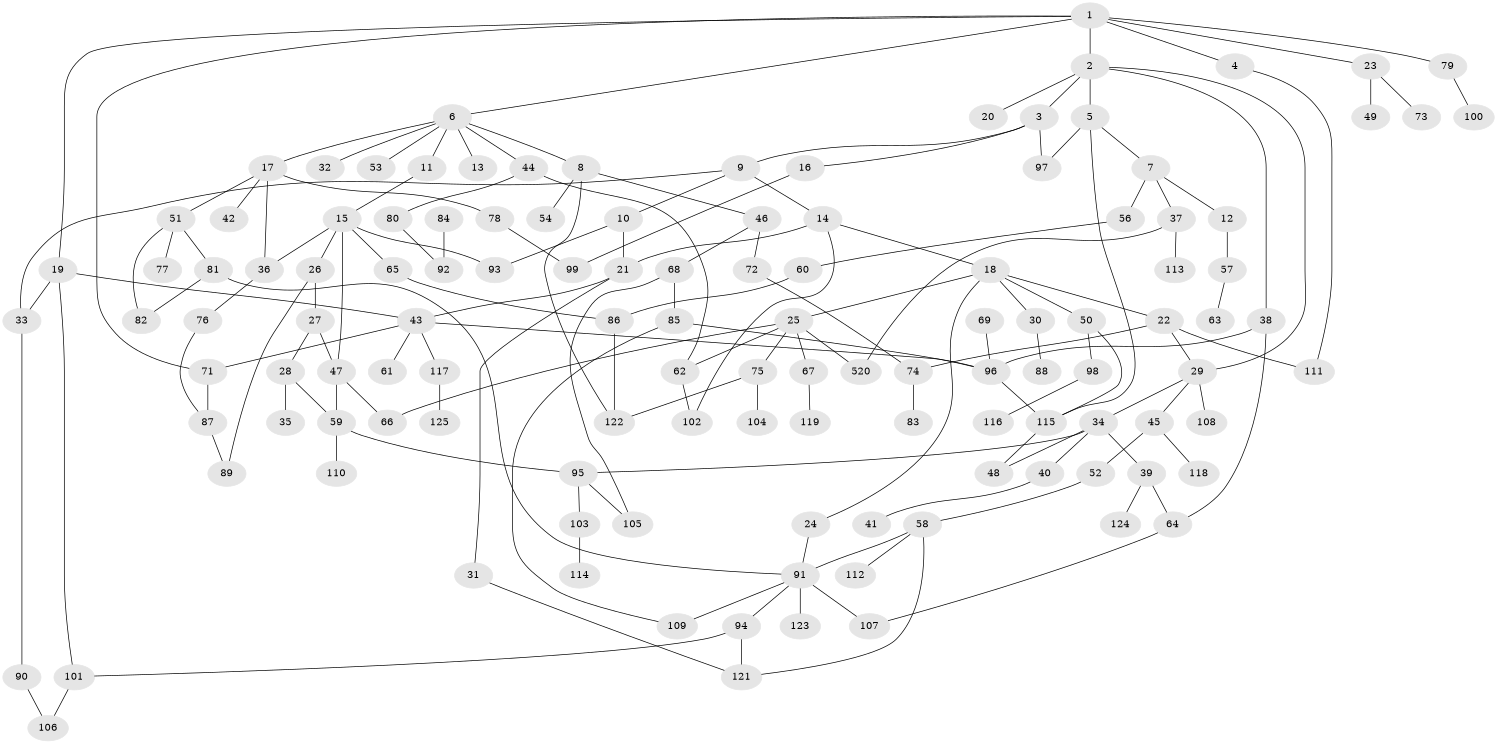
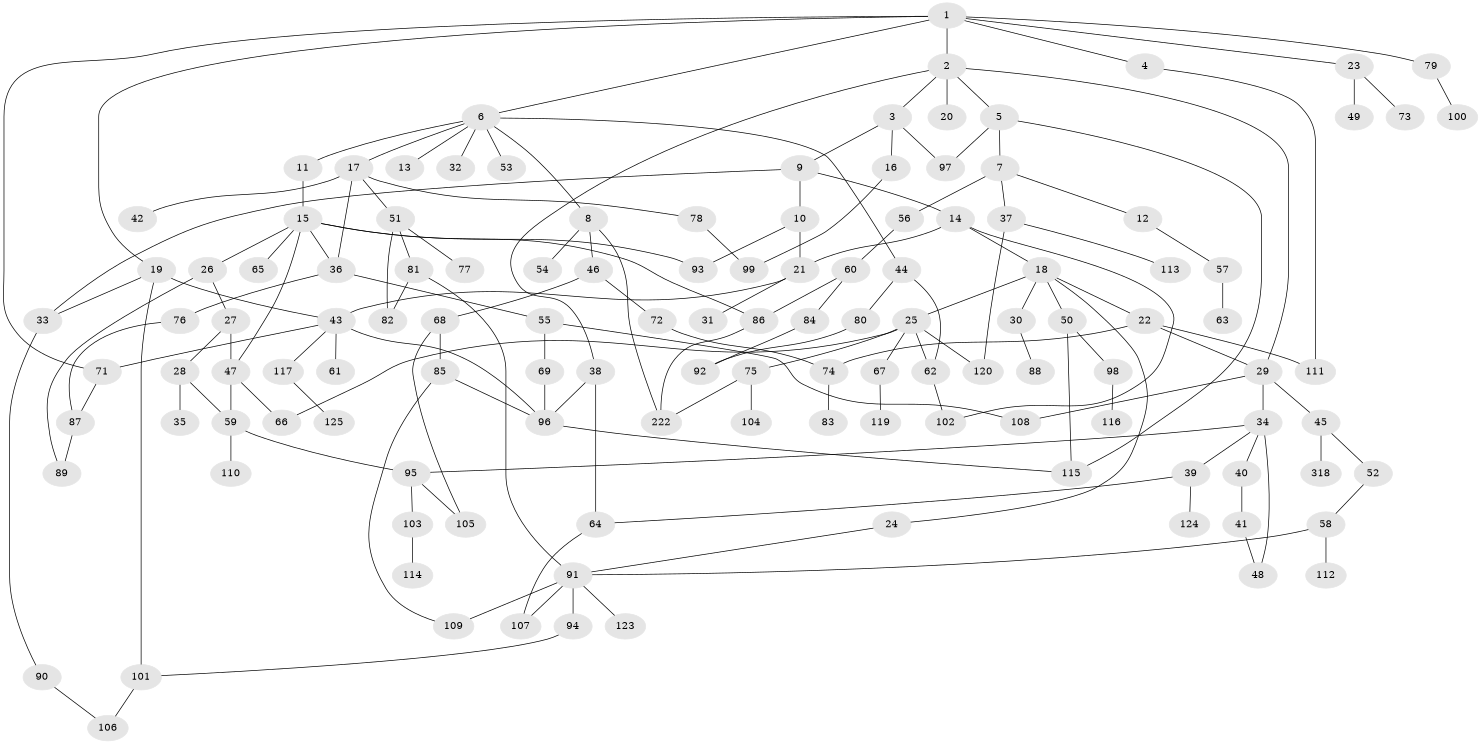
edge "60" -- "84": added
edge "65" -- "86": now "15" -- "86"
node "55": added
node "520": label "520" -> "120"
node "122": label "122" -> "222"
edge "115" -- "48": now "41" -- "48"
node "118": label "118" -> "318"
node "121": removed
